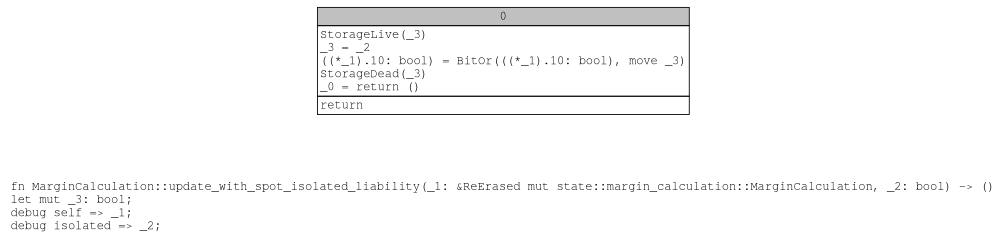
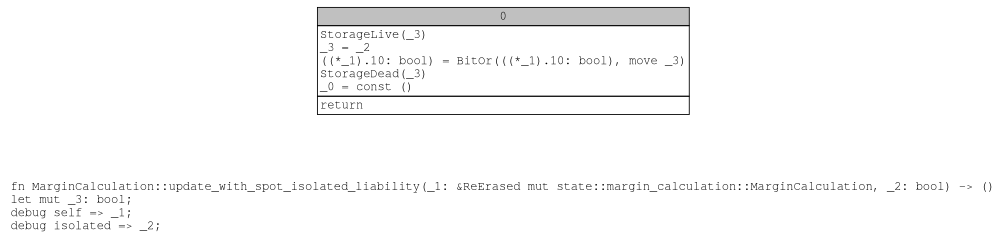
node "0": text "_0 = return ()" -> "_0 = const ()"
